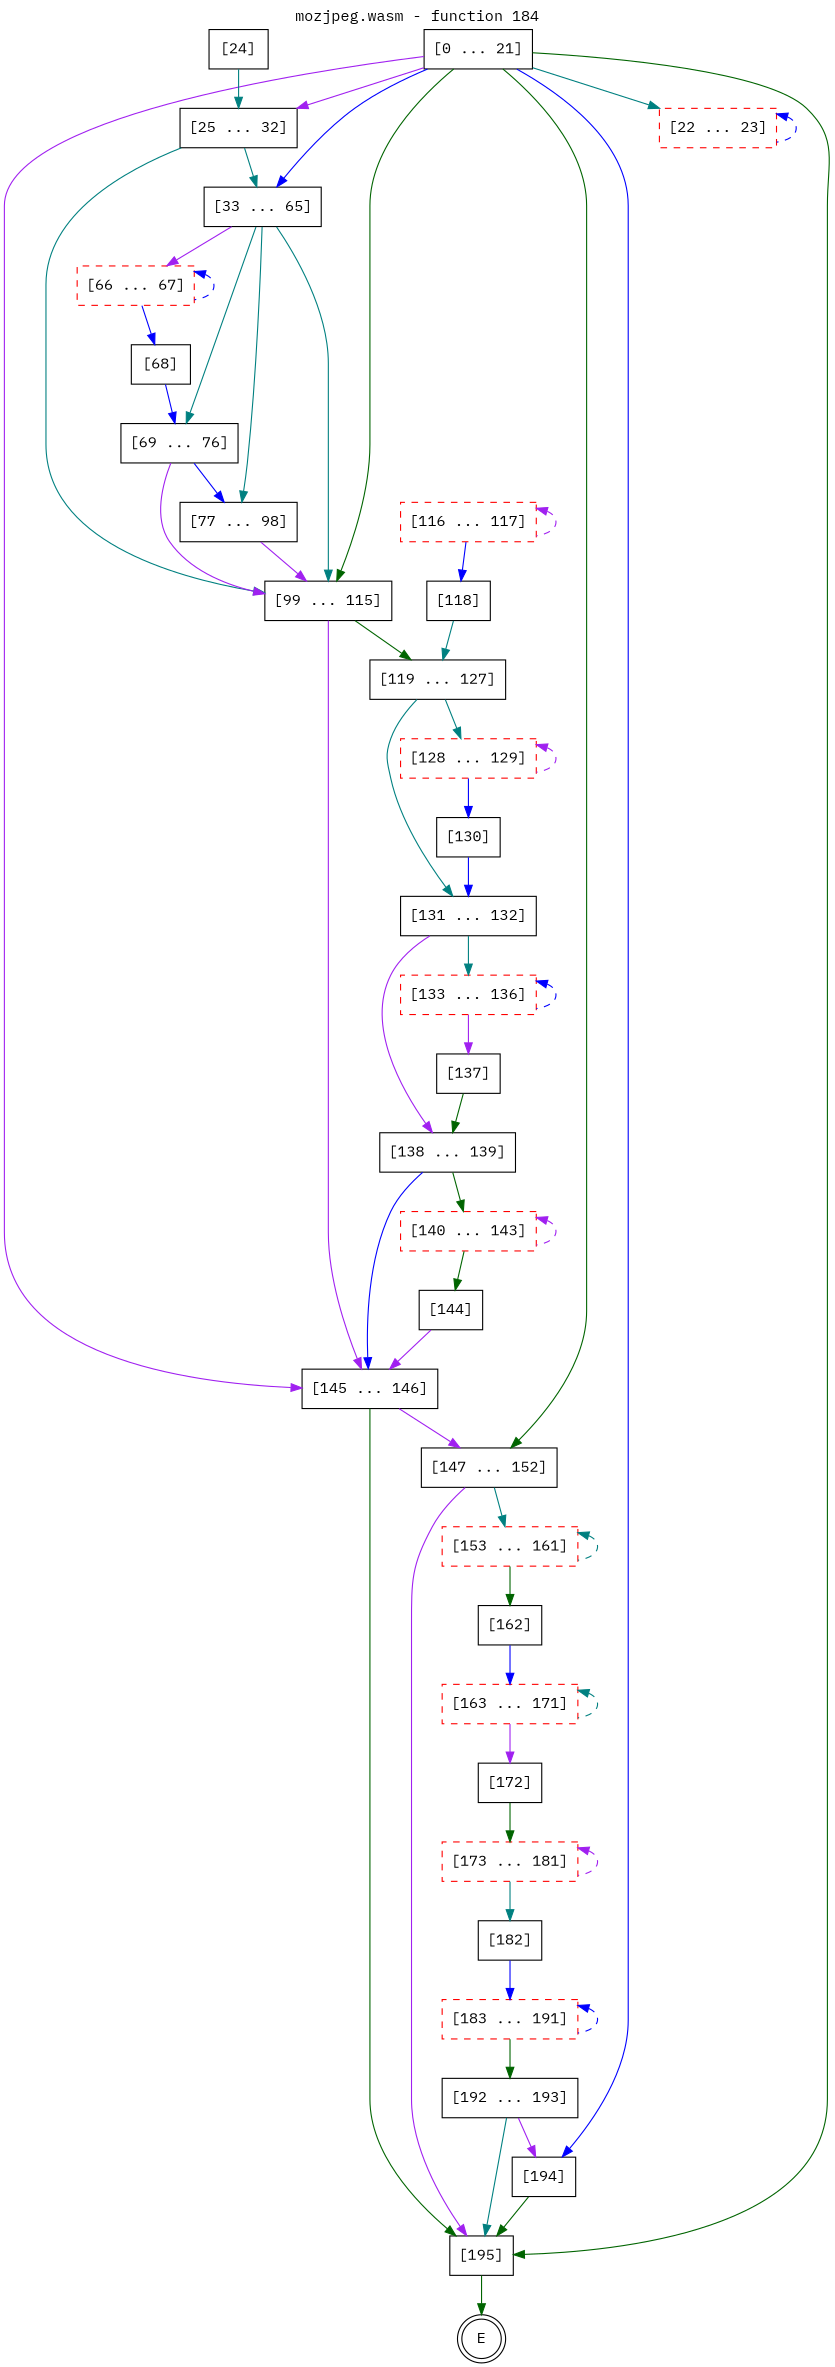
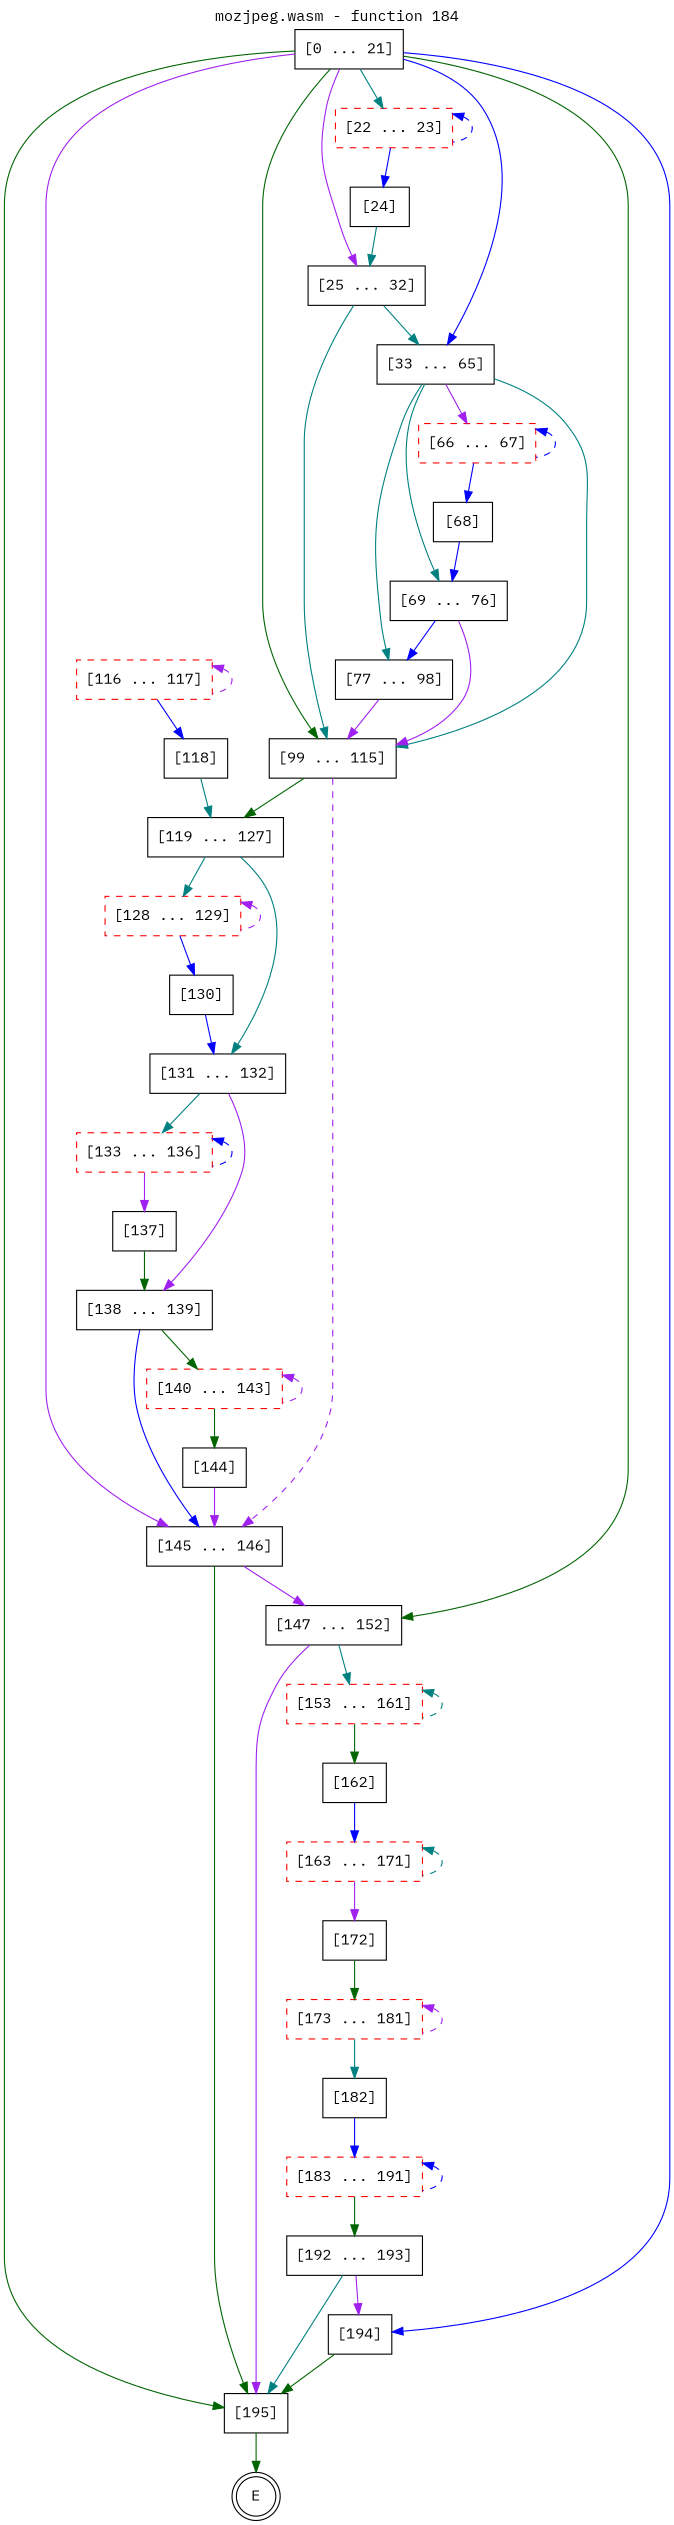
edge "[22 ... 23]" -> "[24]": added
edge "[99 ... 115]" -> "[145 ... 146]": style solid -> dashed
